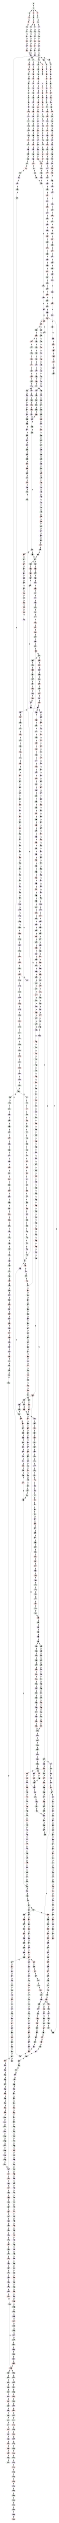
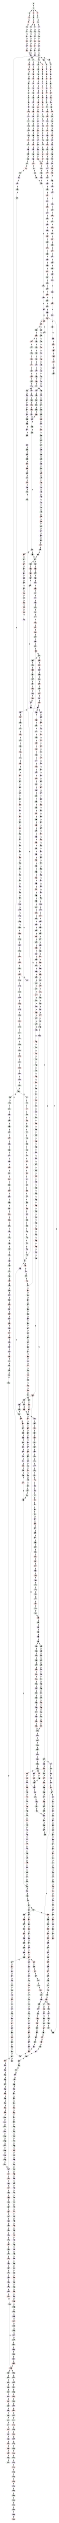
node "S65": added
node "S601": removed
